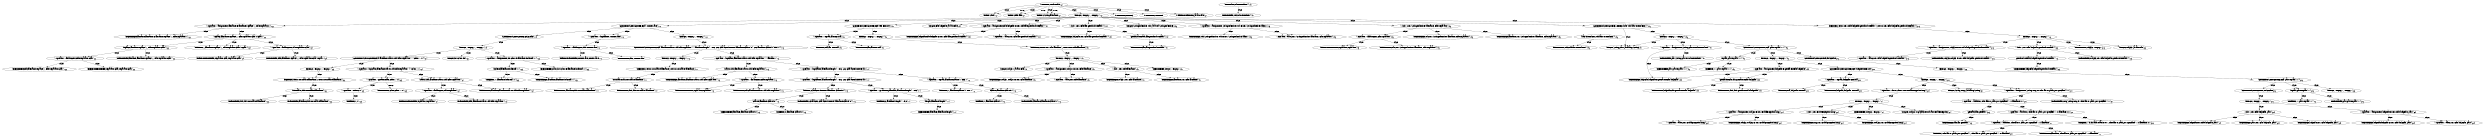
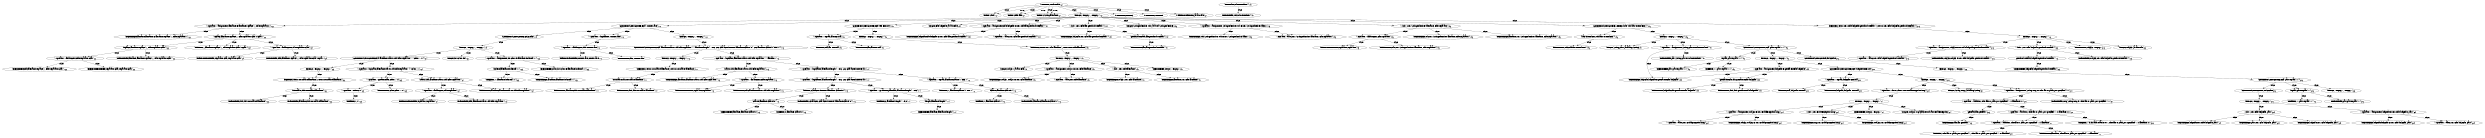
edge "(CONTROL_STRUCTURE,WHILE,while (tok.hasMoreTokens()))" -> "(LOCAL,String part: java.lang.String)": now "(CONTROL_STRUCTURE,WHILE,while (tok.hasMoreTokens()))" -> "(hasMoreTokens,tok.hasMoreTokens())"
edge "(<operator>.greaterThan,colon > -1)" -> "(IDENTIFIER,colon,colon > -1)": label "DDG: " -> "AST: "
